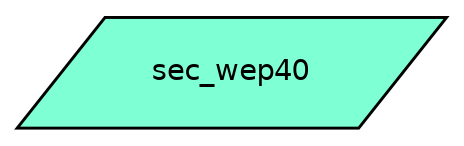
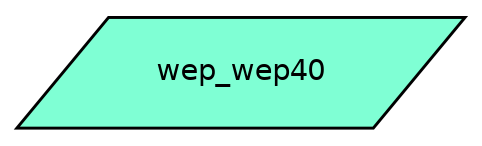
node "sec_wep40": label "sec_wep40" -> "wep_wep40"
